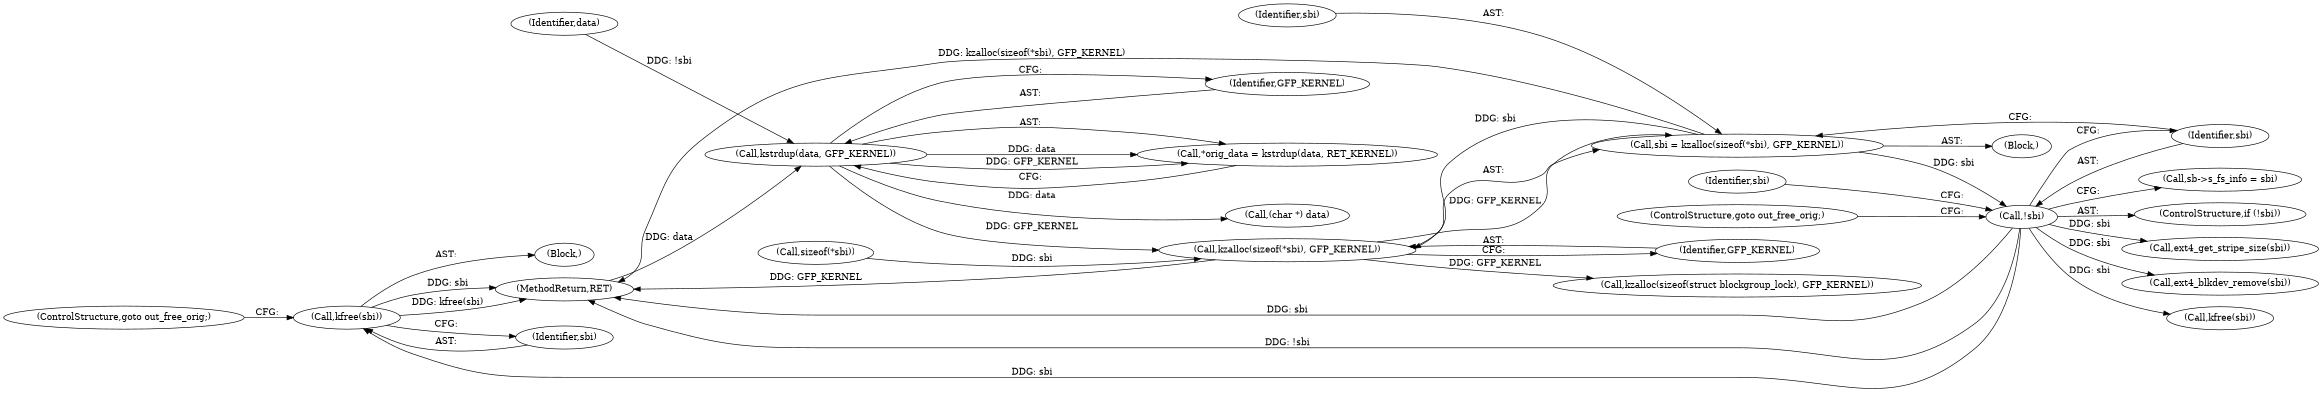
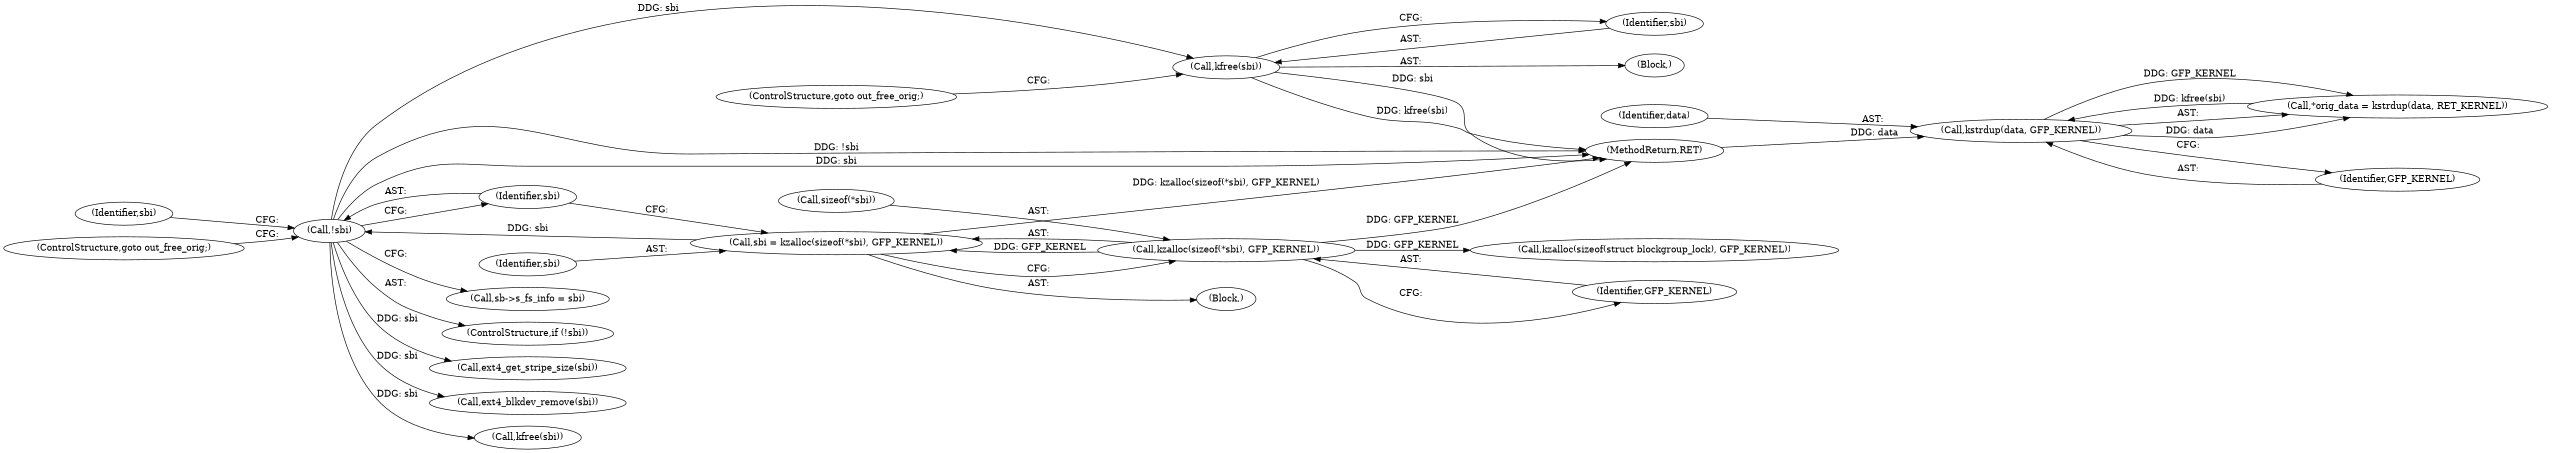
edge "(Identifier,data)" -> "(Call,kstrdup(data, GFP_KERNEL))": label "DDG: !sbi" -> "AST: "
edge "(Call,sbi = kzalloc(sizeof(*sbi), GFP_KERNEL))" -> "(Call,kzalloc(sizeof(*sbi), GFP_KERNEL))": label "DDG: sbi" -> "CFG: "
edge "(Call,*orig_data = kstrdup(data, RET_KERNEL))" -> "(Call,kstrdup(data, GFP_KERNEL))": label "CFG: " -> "DDG: kfree(sbi)"
node "(Call,(char *) data)": removed
edge "(Call,kstrdup(data, GFP_KERNEL))" -> "(Call,kzalloc(sizeof(*sbi), GFP_KERNEL))": removed, label "DDG: GFP_KERNEL"
edge "(Call,sizeof(*sbi))" -> "(Call,kzalloc(sizeof(*sbi), GFP_KERNEL))": label "DDG: sbi" -> "AST: "
